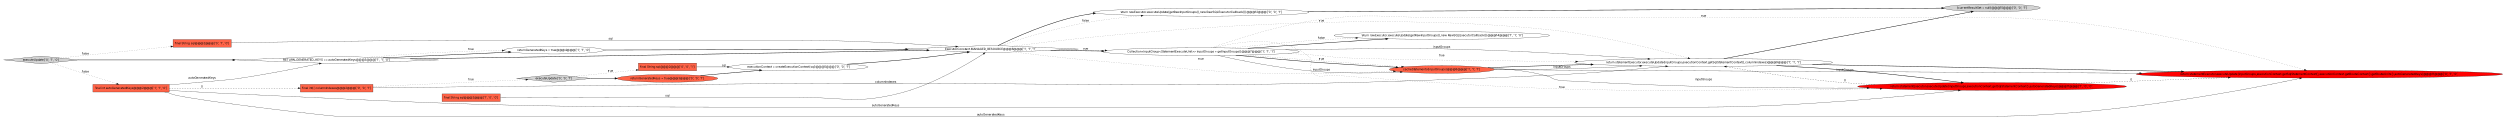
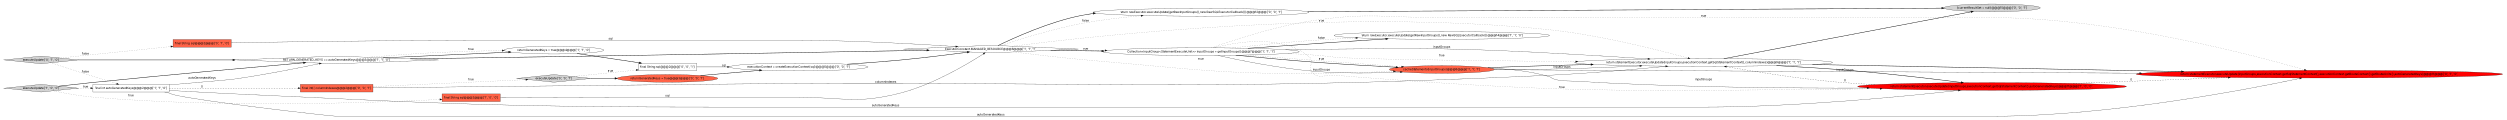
edge "returnGeneratedKeys = true@@@4@@@['1', '1', '0']" -> "ExecutorConstant.MANAGED_RESOURCE@@@6@@@['1', '1', '1']": now "returnGeneratedKeys = true@@@4@@@['1', '1', '0']" -> "final String sql@@@2@@@['0', '0', '1']"
node "final String sql@@@2@@@['0', '0', '1']": fillcolor tomato -> white
node "executeUpdate['1', '0', '0']": added
node "final int autoGeneratedKeys@@@2@@@['1', '1', '0']": fillcolor tomato -> white
